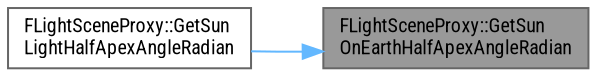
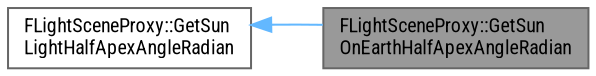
edge "FLightSceneProxy::GetSun LightHalfApexAngleRadian" -> "FLightSceneProxy::GetSun OnEarthHalfApexAngleRadian": reversed
